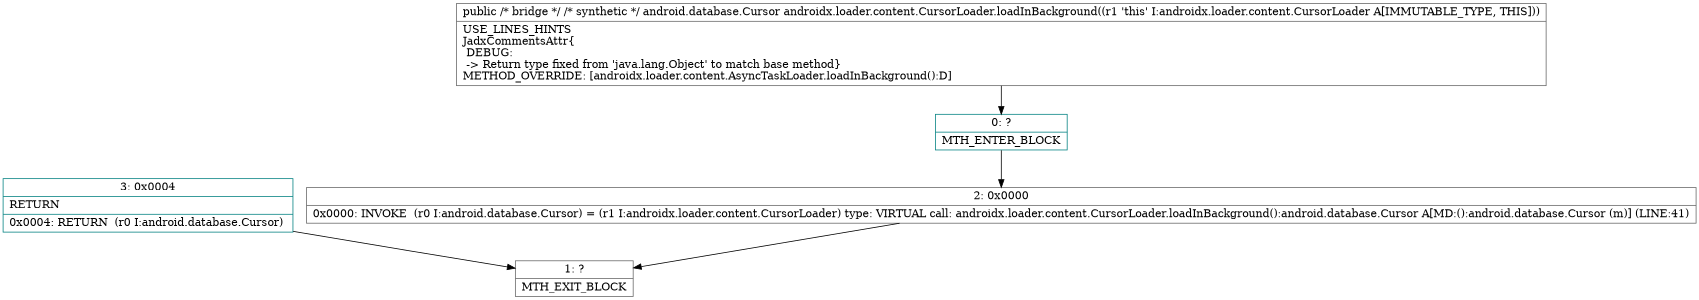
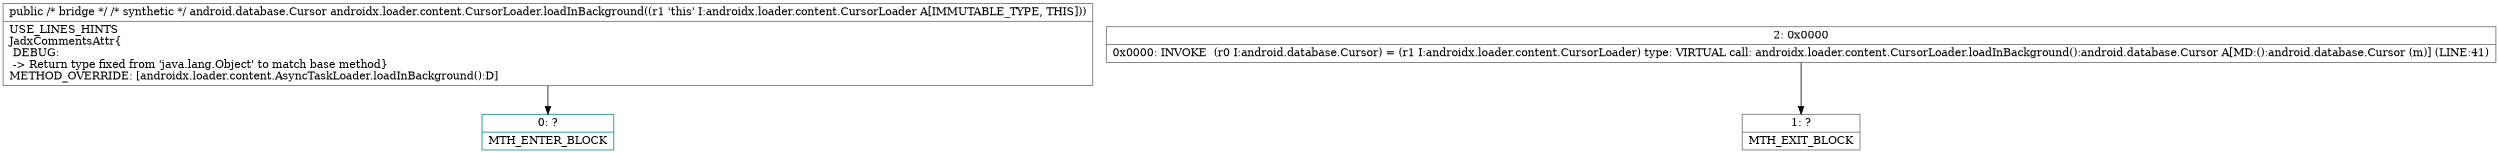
edge "0: ?" -> "2: 0x0000": removed
node "3: 0x0004": removed
